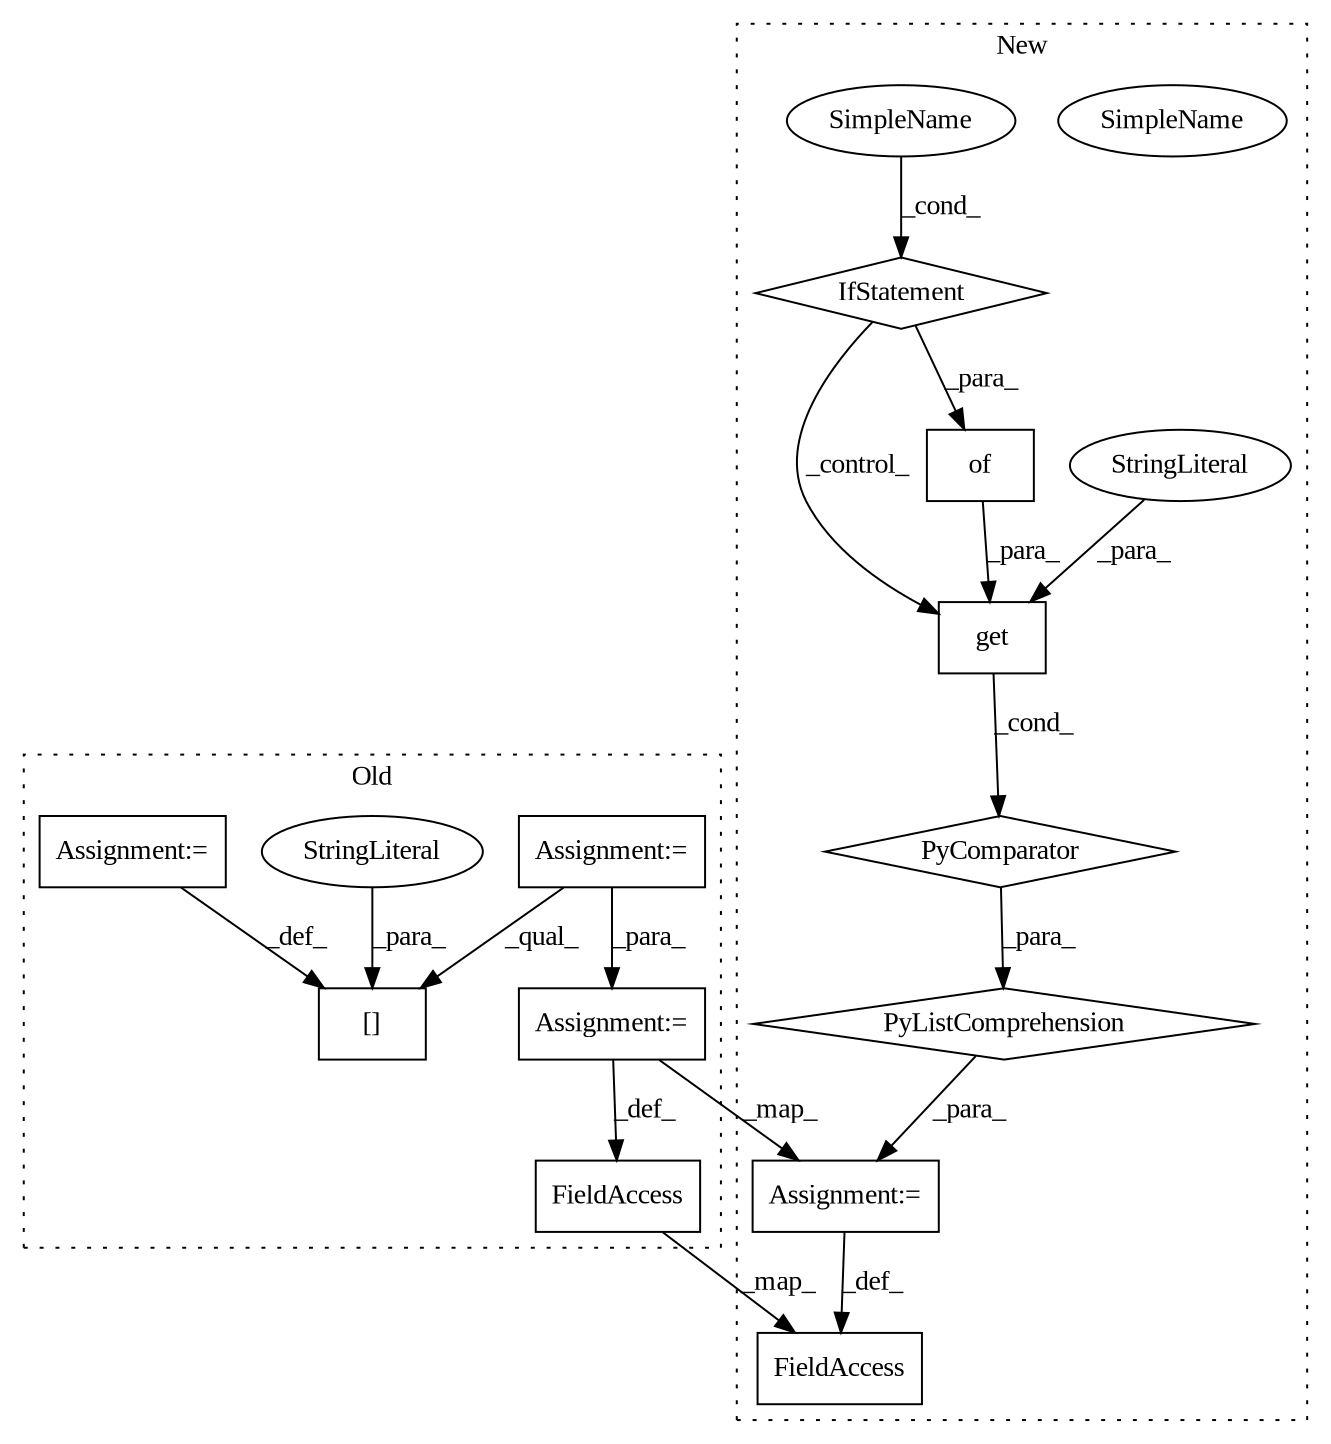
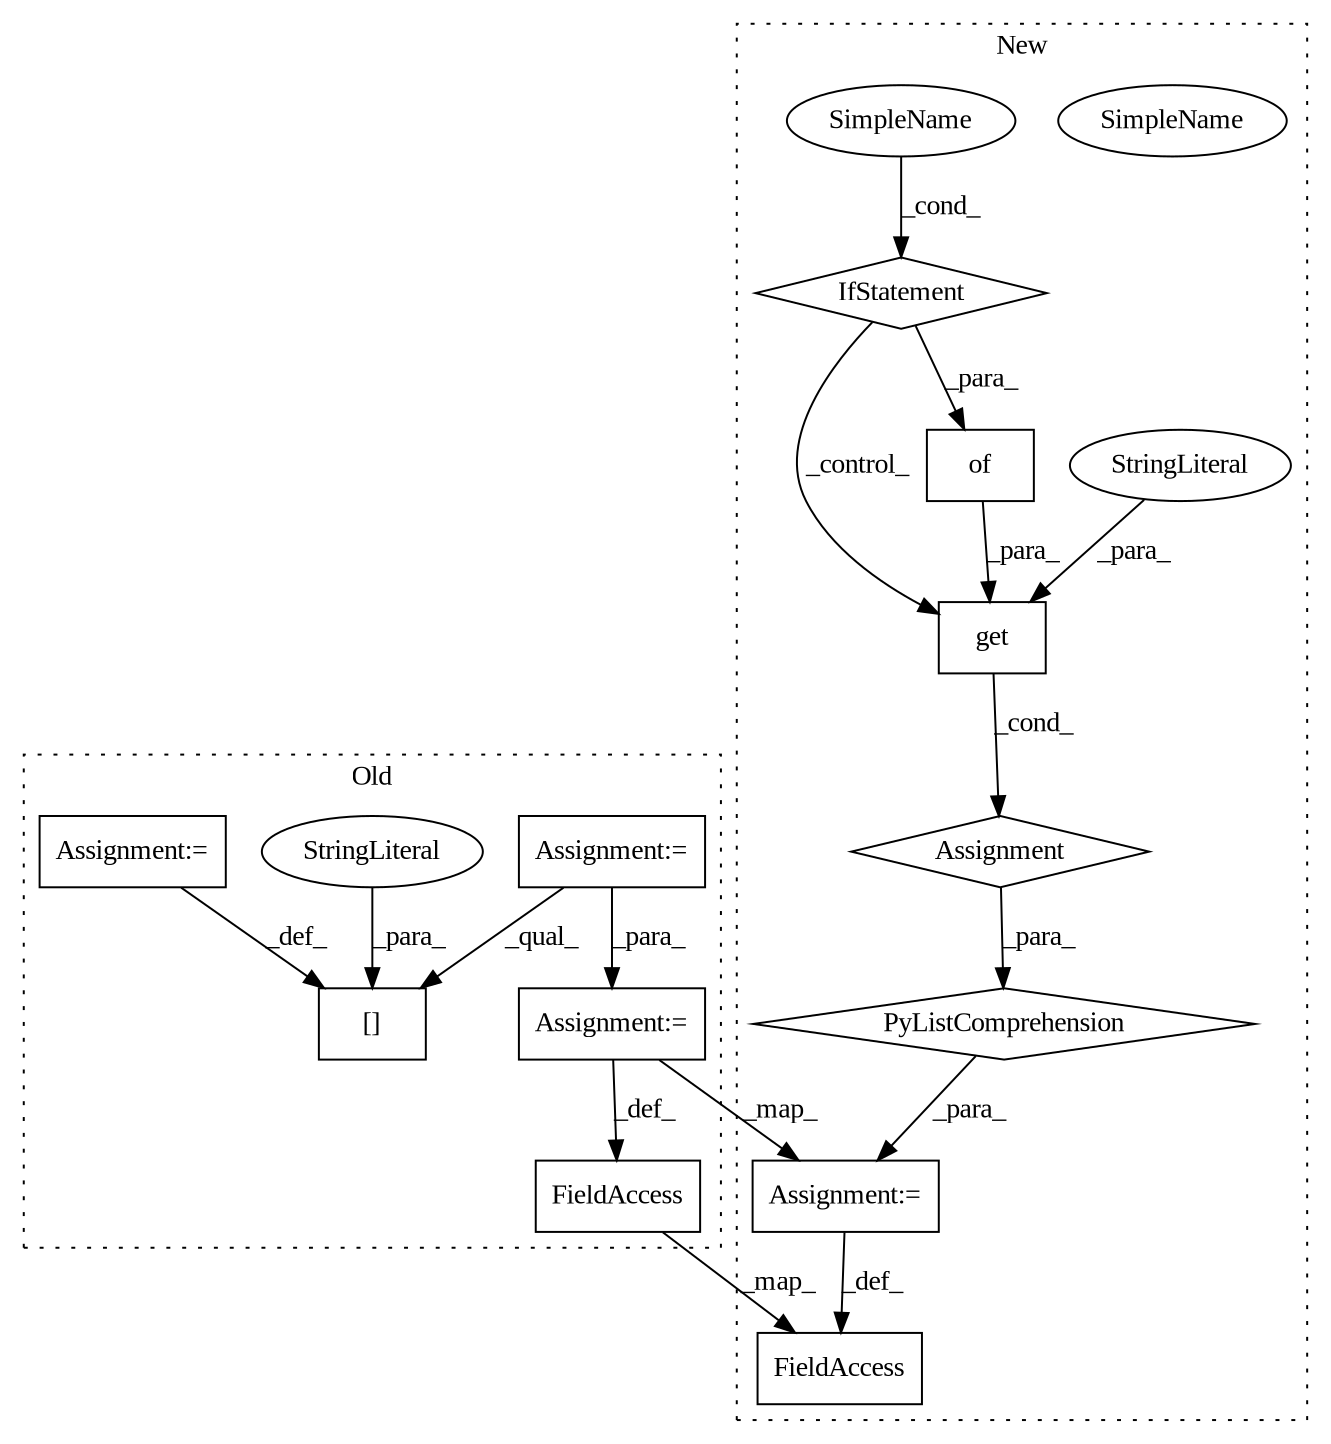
node "PyComparator": label "PyComparator" -> "Assignment"
